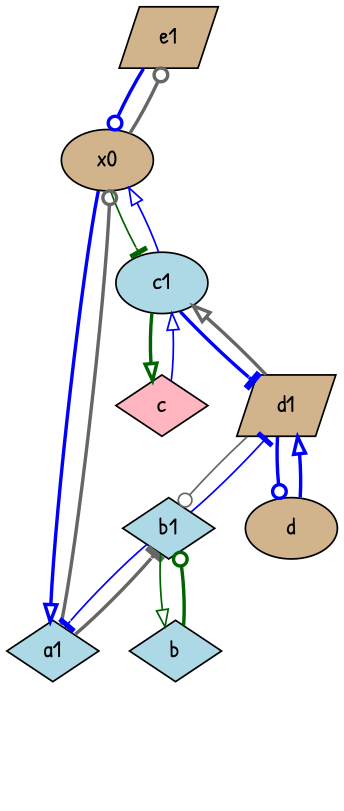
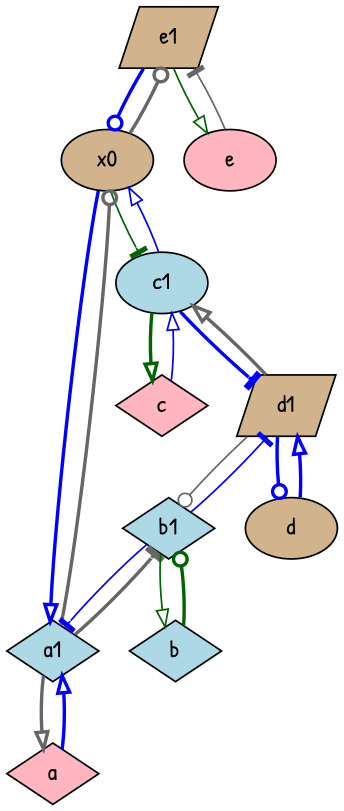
node "e": added
node "a": added
